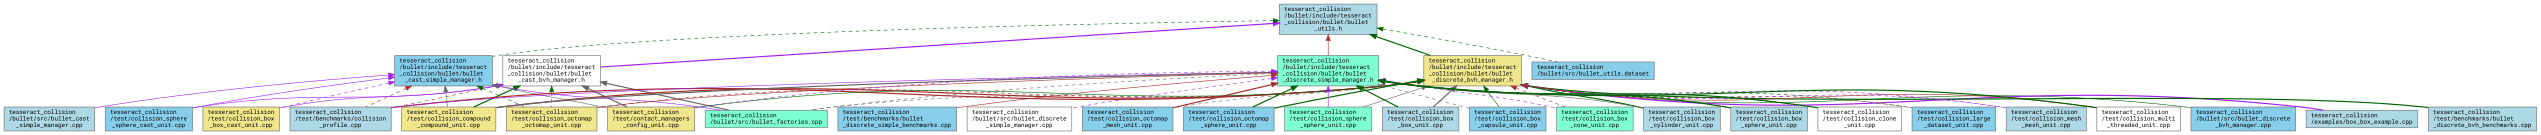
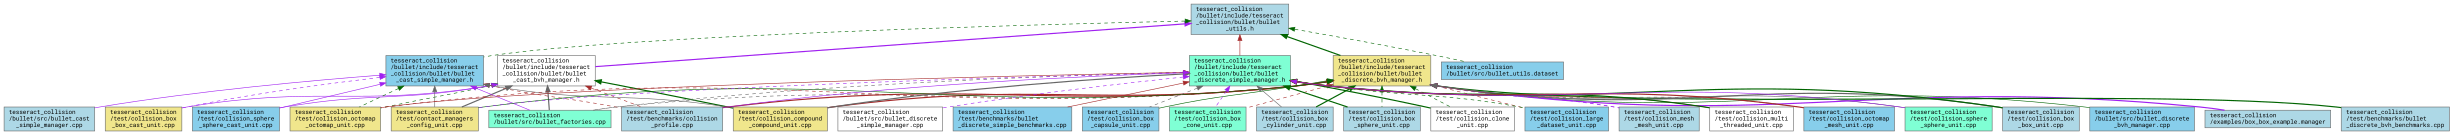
node "tesseract_collision /test/collision_octomap _sphere_unit.cpp": removed
node "tesseract_collision /examples/box_box_example.cpp": label "tesseract_collision /examples/box_box_example.cpp" -> "tesseract_collision /examples/box_box_example.manager"
